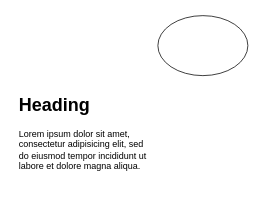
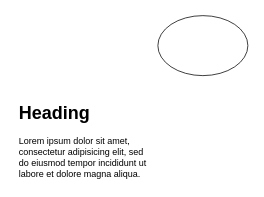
node "HeadingLorem ipsum dolor sit amet, consectetur adipisicing elit, sed do eiusmod tempor incididunt ut labore et dolore magna aliqua.": moved (87, 135) -> (87, 143)
